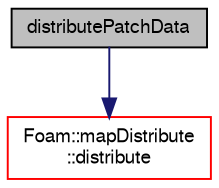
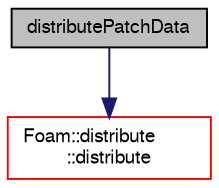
node "Foam::mapDistribute ::distribute": label "Foam::mapDistribute ::distribute" -> "Foam::distribute ::distribute"
